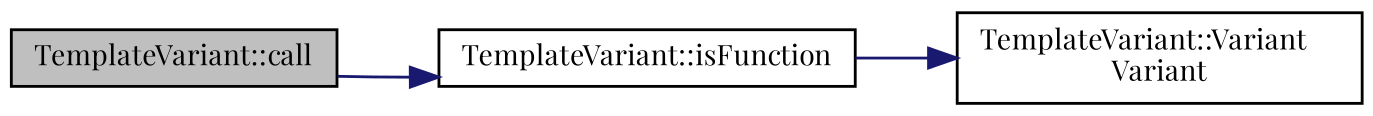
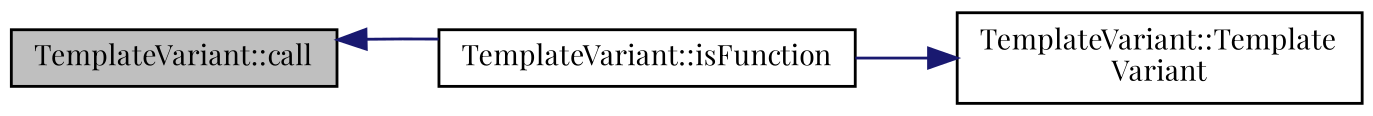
node "TemplateVariant::Variant Variant": label "TemplateVariant::Variant Variant" -> "TemplateVariant::Template Variant"
edge "TemplateVariant::call" -> "TemplateVariant::isFunction": reversed
